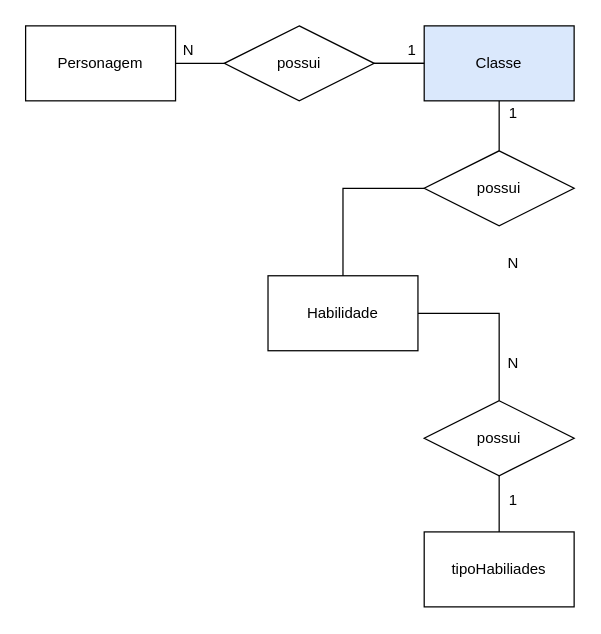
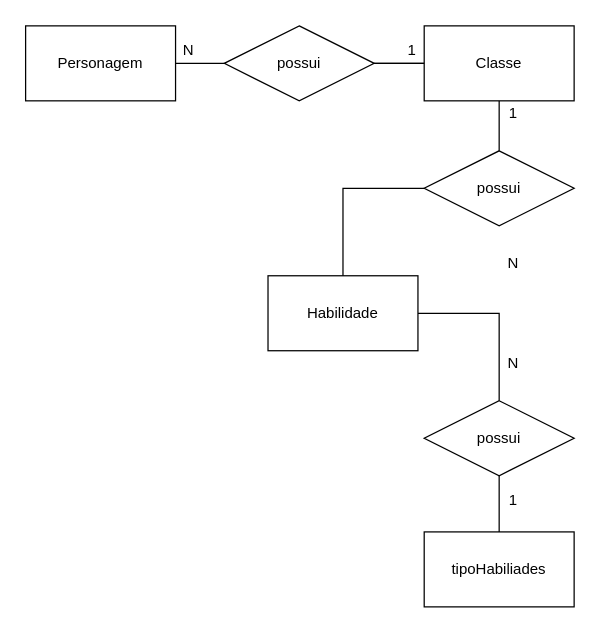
node "Classe": fillcolor #dae8fc -> #ffffff
